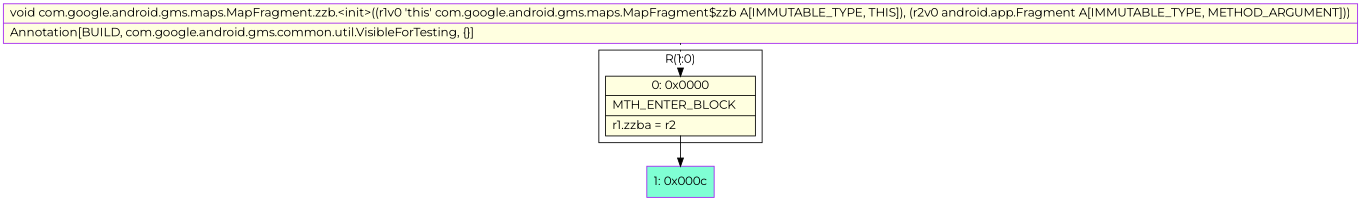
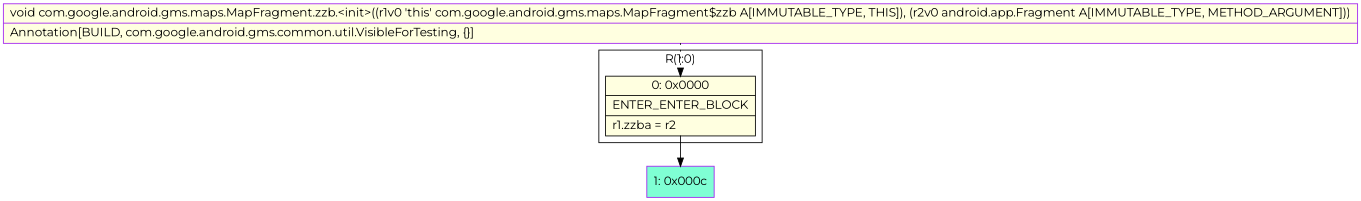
node "0: 0x0000": text "MTH_ENTER_BLOCK" -> "ENTER_ENTER_BLOCK"
